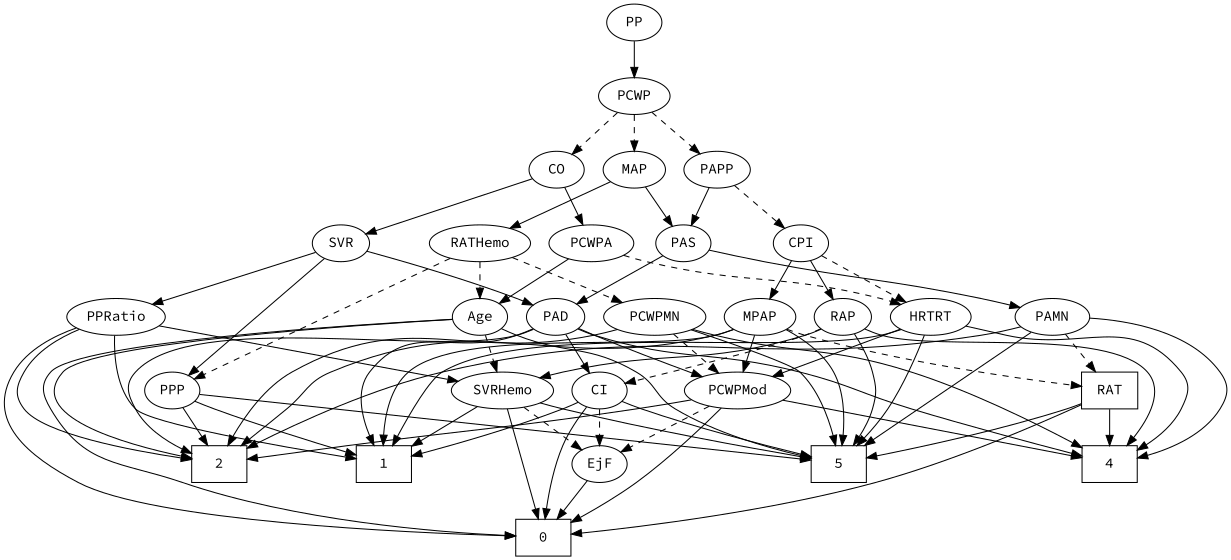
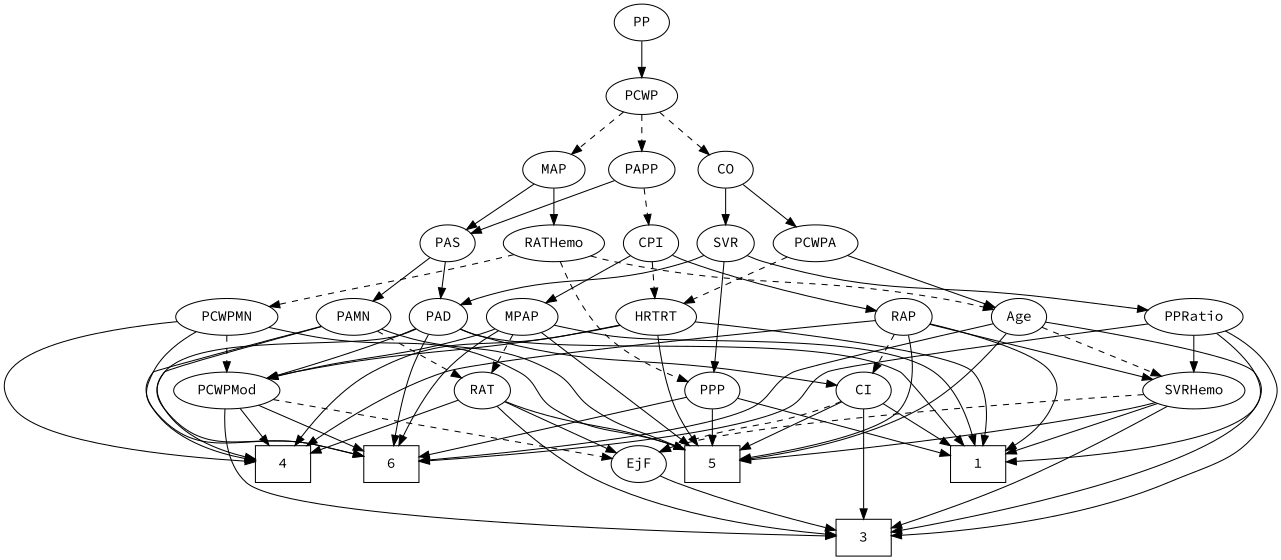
edge "RAP" -> "1": added
node "RAT": shape box -> ellipse
edge "RAT" -> "EjF": added
node "2": label "2" -> "6"
node "0": label "0" -> "3"
